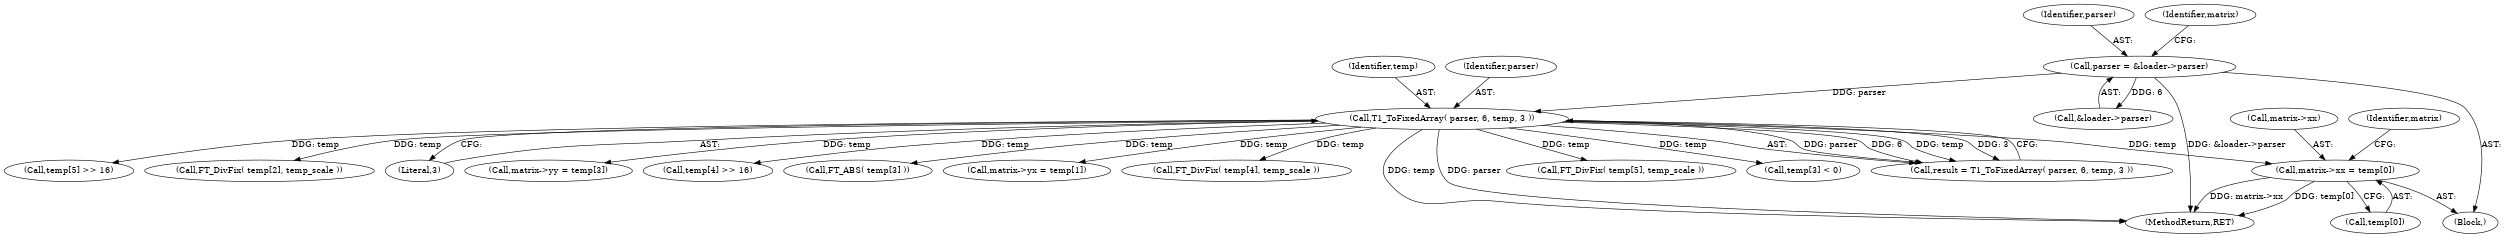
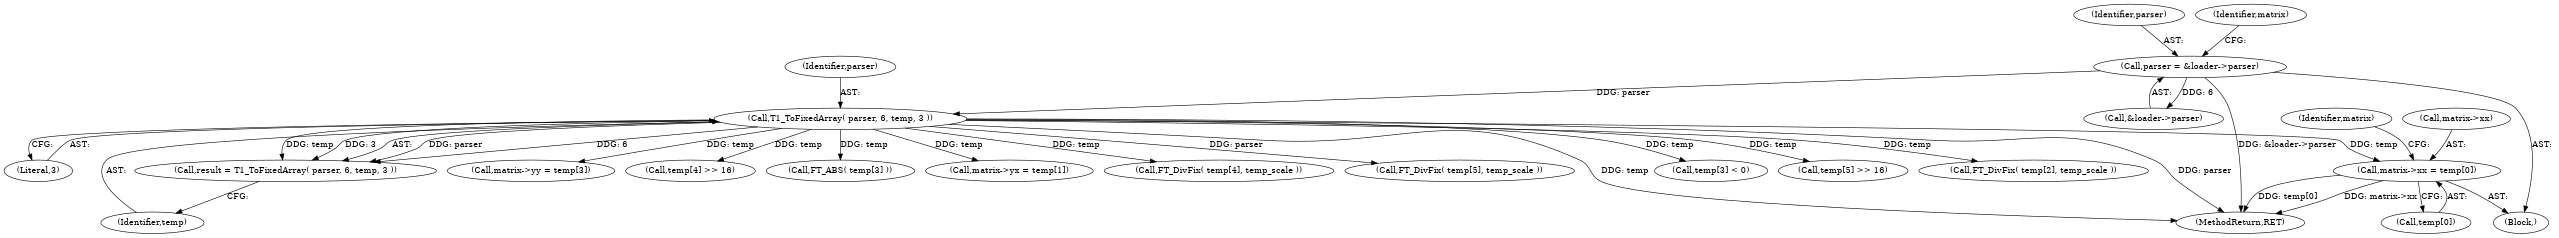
edge "(Call,result = T1_ToFixedArray( parser, 6, temp, 3 ))" -> "(Call,T1_ToFixedArray( parser, 6, temp, 3 ))": now "(Call,result = T1_ToFixedArray( parser, 6, temp, 3 ))" -> "(Identifier,temp)"
edge "(Call,T1_ToFixedArray( parser, 6, temp, 3 ))" -> "(Call,FT_DivFix( temp[5], temp_scale ))": label "DDG: temp" -> "DDG: parser"
